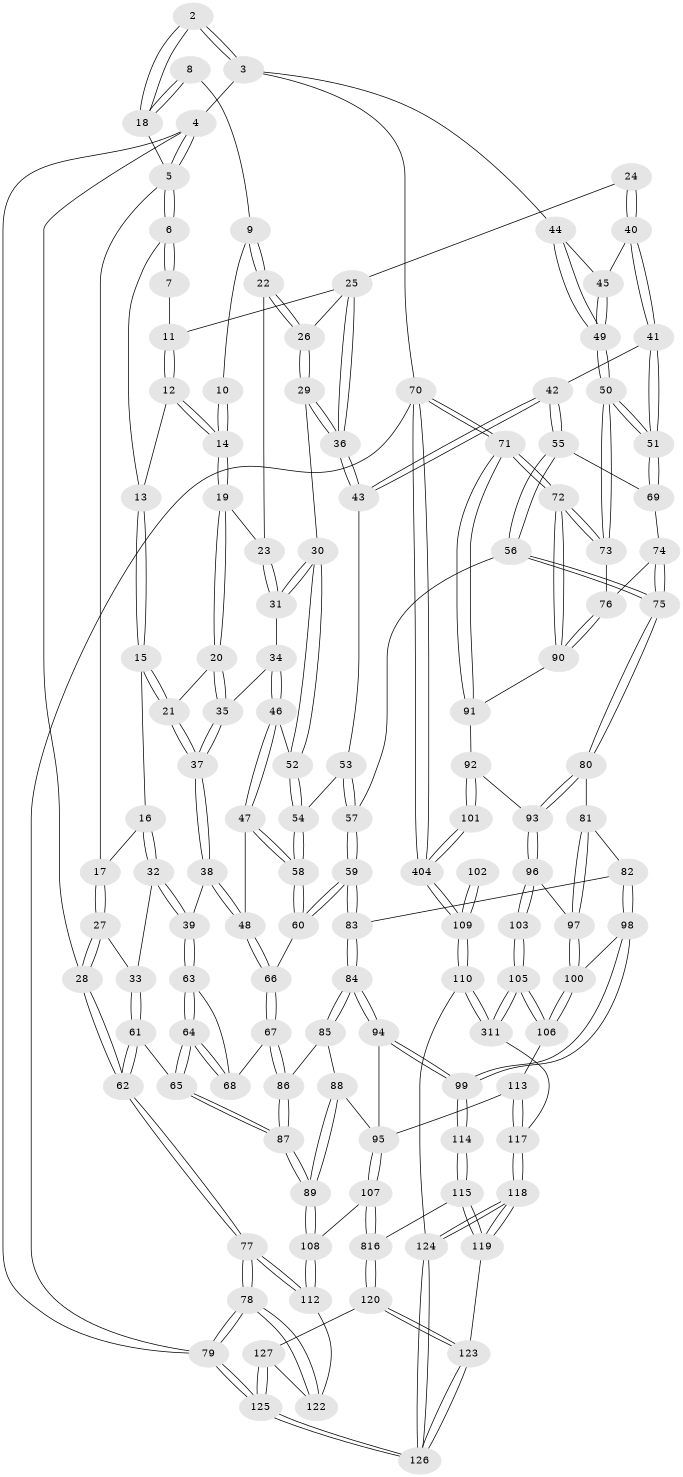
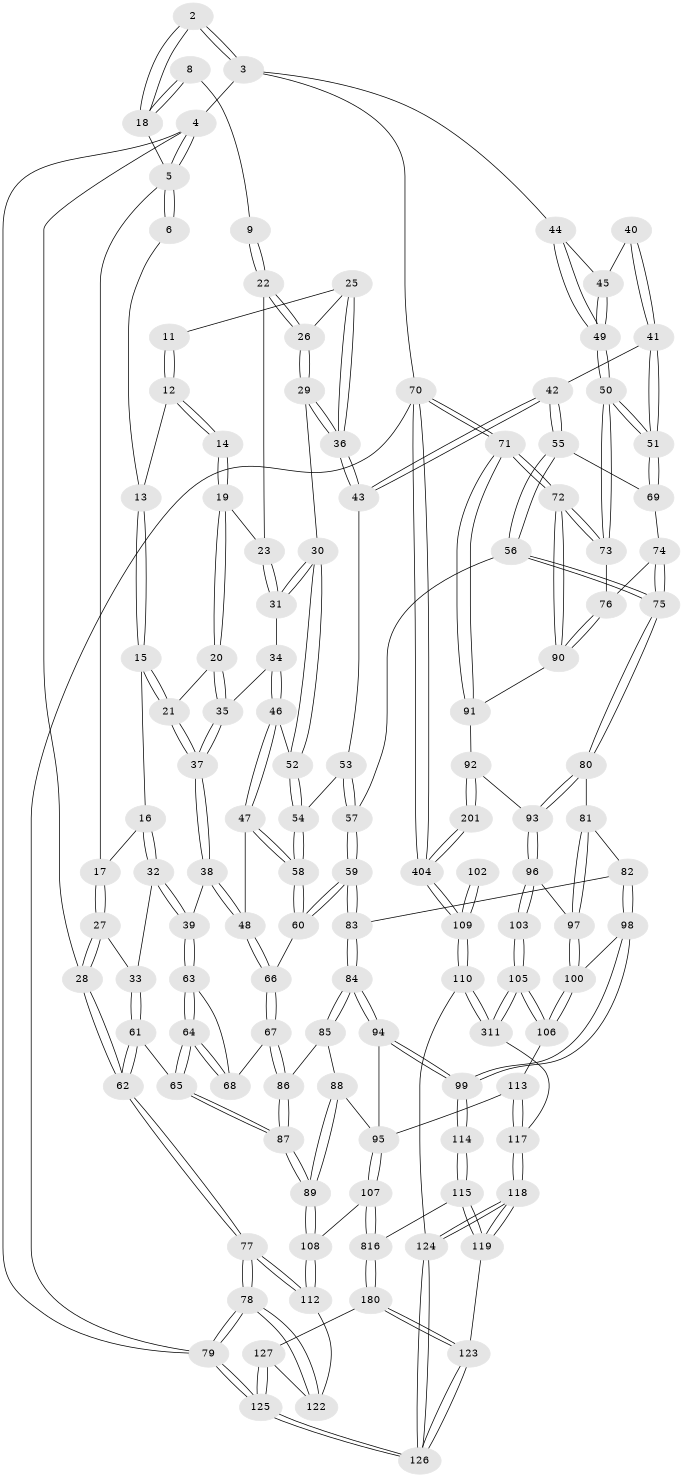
node "24": removed
node "7": removed
node "10": removed
node "101": label "101" -> "201"
node "120": label "120" -> "180"
